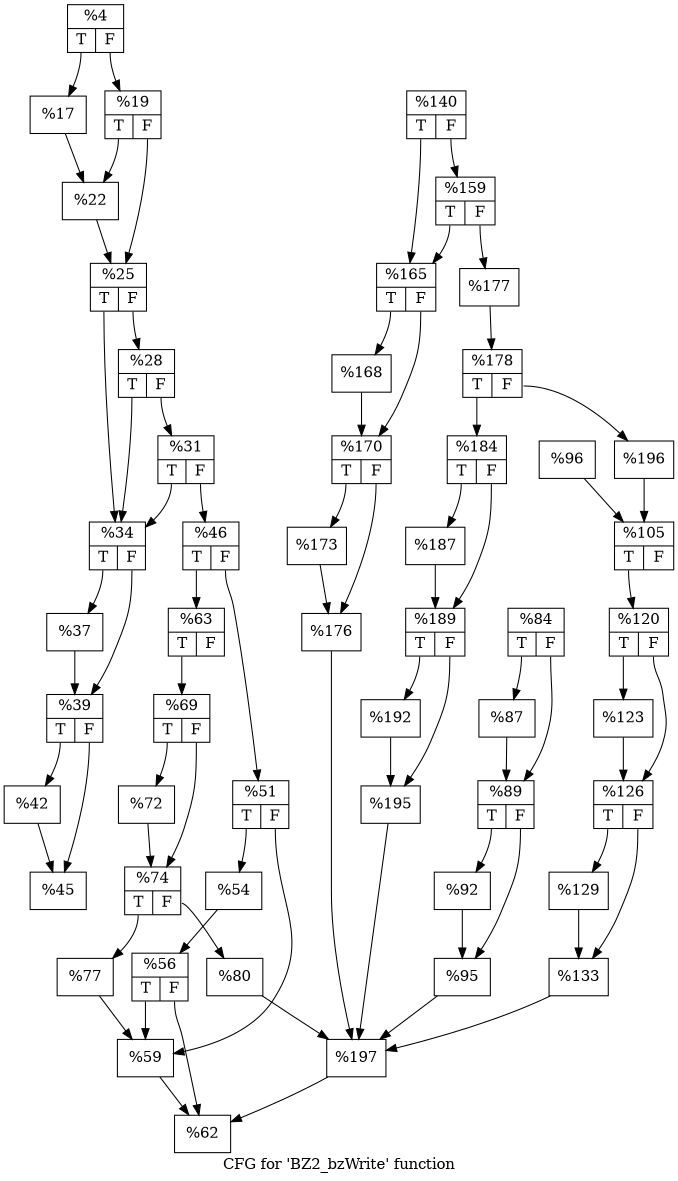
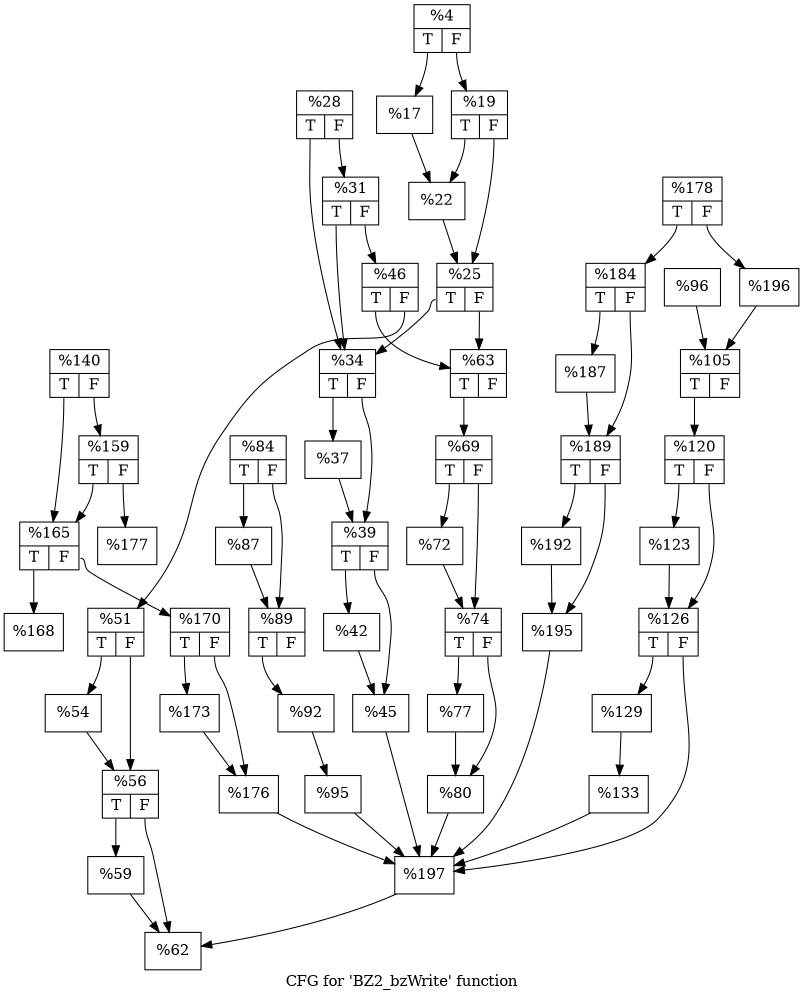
edge "%177" -> "%178": removed
edge "%25" -> "%28": now "%25" -> "%63"
edge "%168" -> "%170": removed
edge "%45" -> "%197": added
edge "%89" -> "%95": removed
edge "%126" -> "%133": now "%126" -> "%197"
edge "%51" -> "%59": now "%51" -> "%56"
edge "%77" -> "%59": now "%77" -> "%80"
